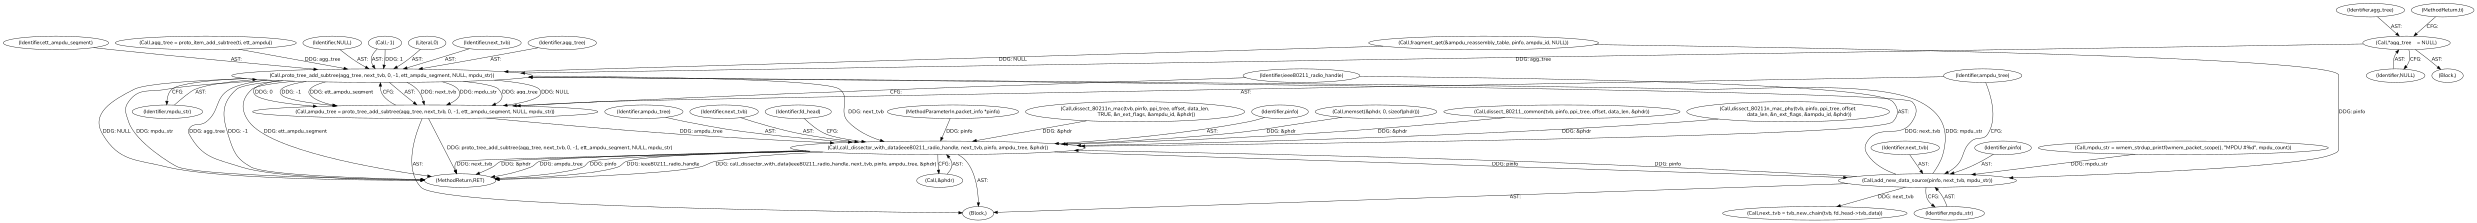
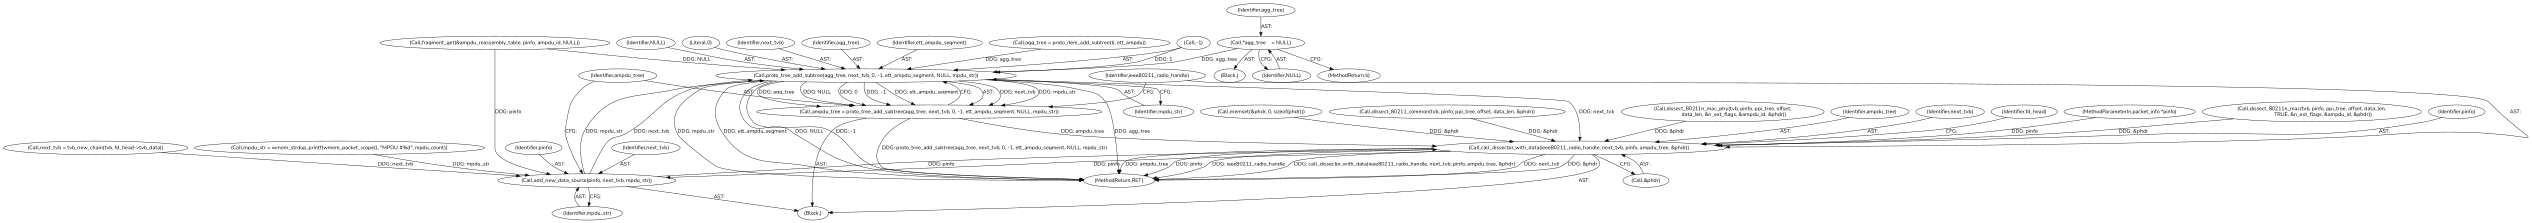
edge "(MethodReturn,ti)" -> "(Call,*agg_tree    = NULL)": reversed
edge "(Call,add_new_data_source(pinfo, next_tvb, mpdu_str))" -> "(Call,next_tvb = tvb_new_chain(tvb, fd_head->tvb_data))": reversed
